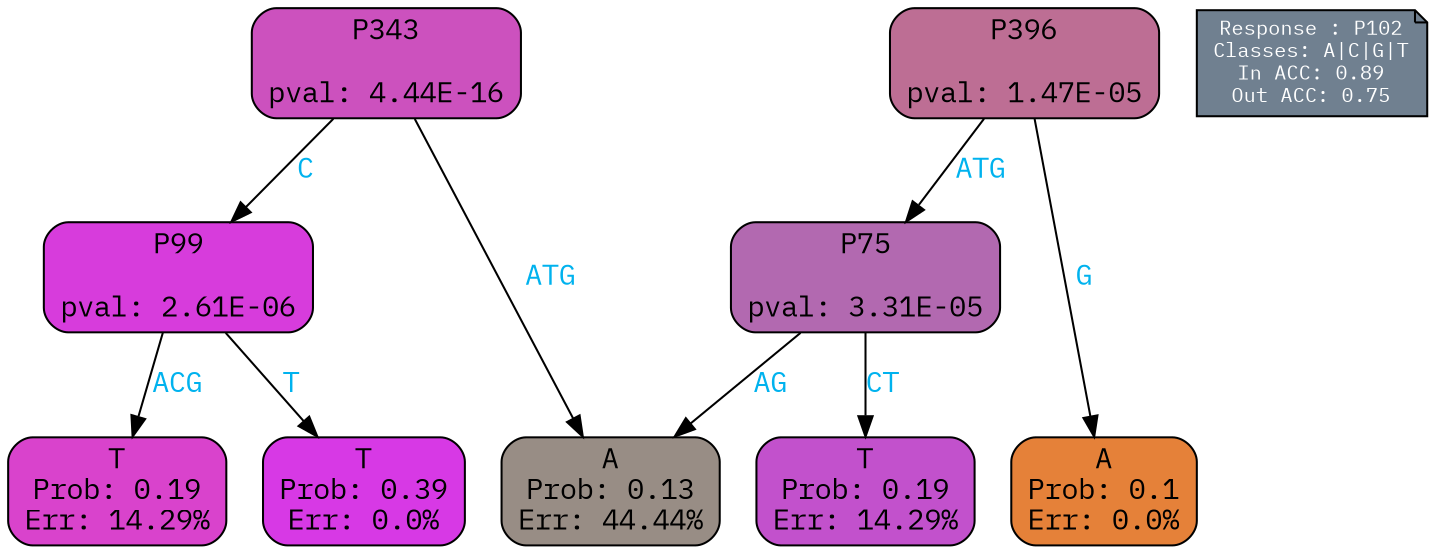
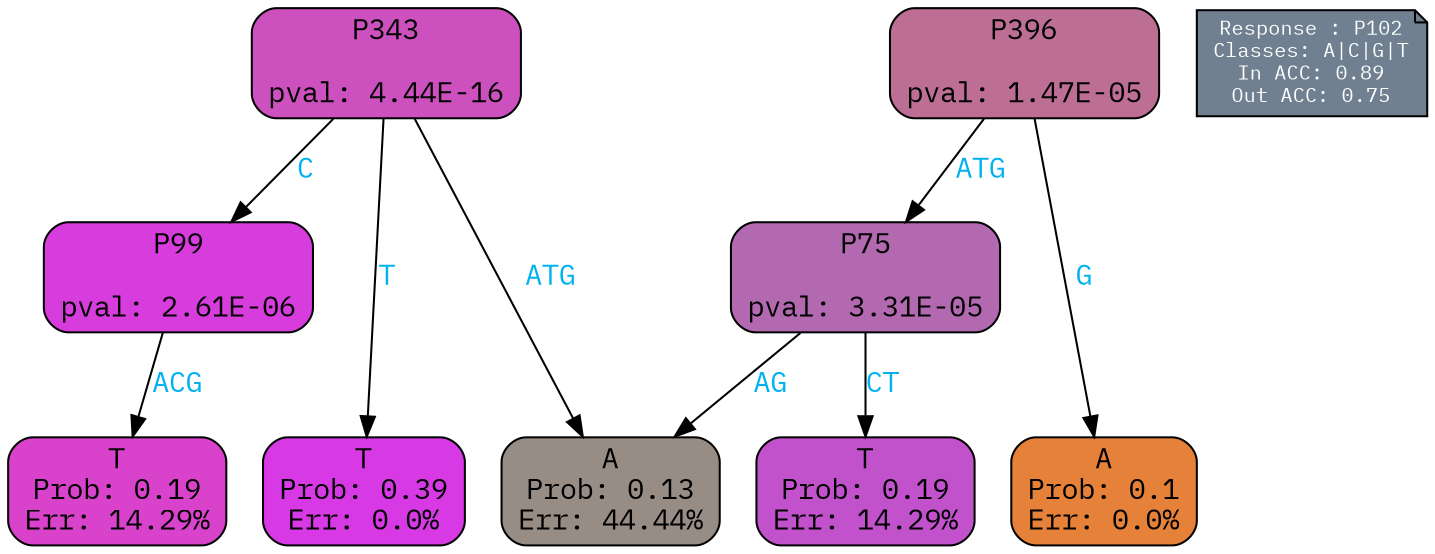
edge "P99 pval: 2.61E-06" -> "T Prob: 0.39 Err: 0.0%": now "P343 pval: 4.44E-16" -> "T Prob: 0.39 Err: 0.0%"
